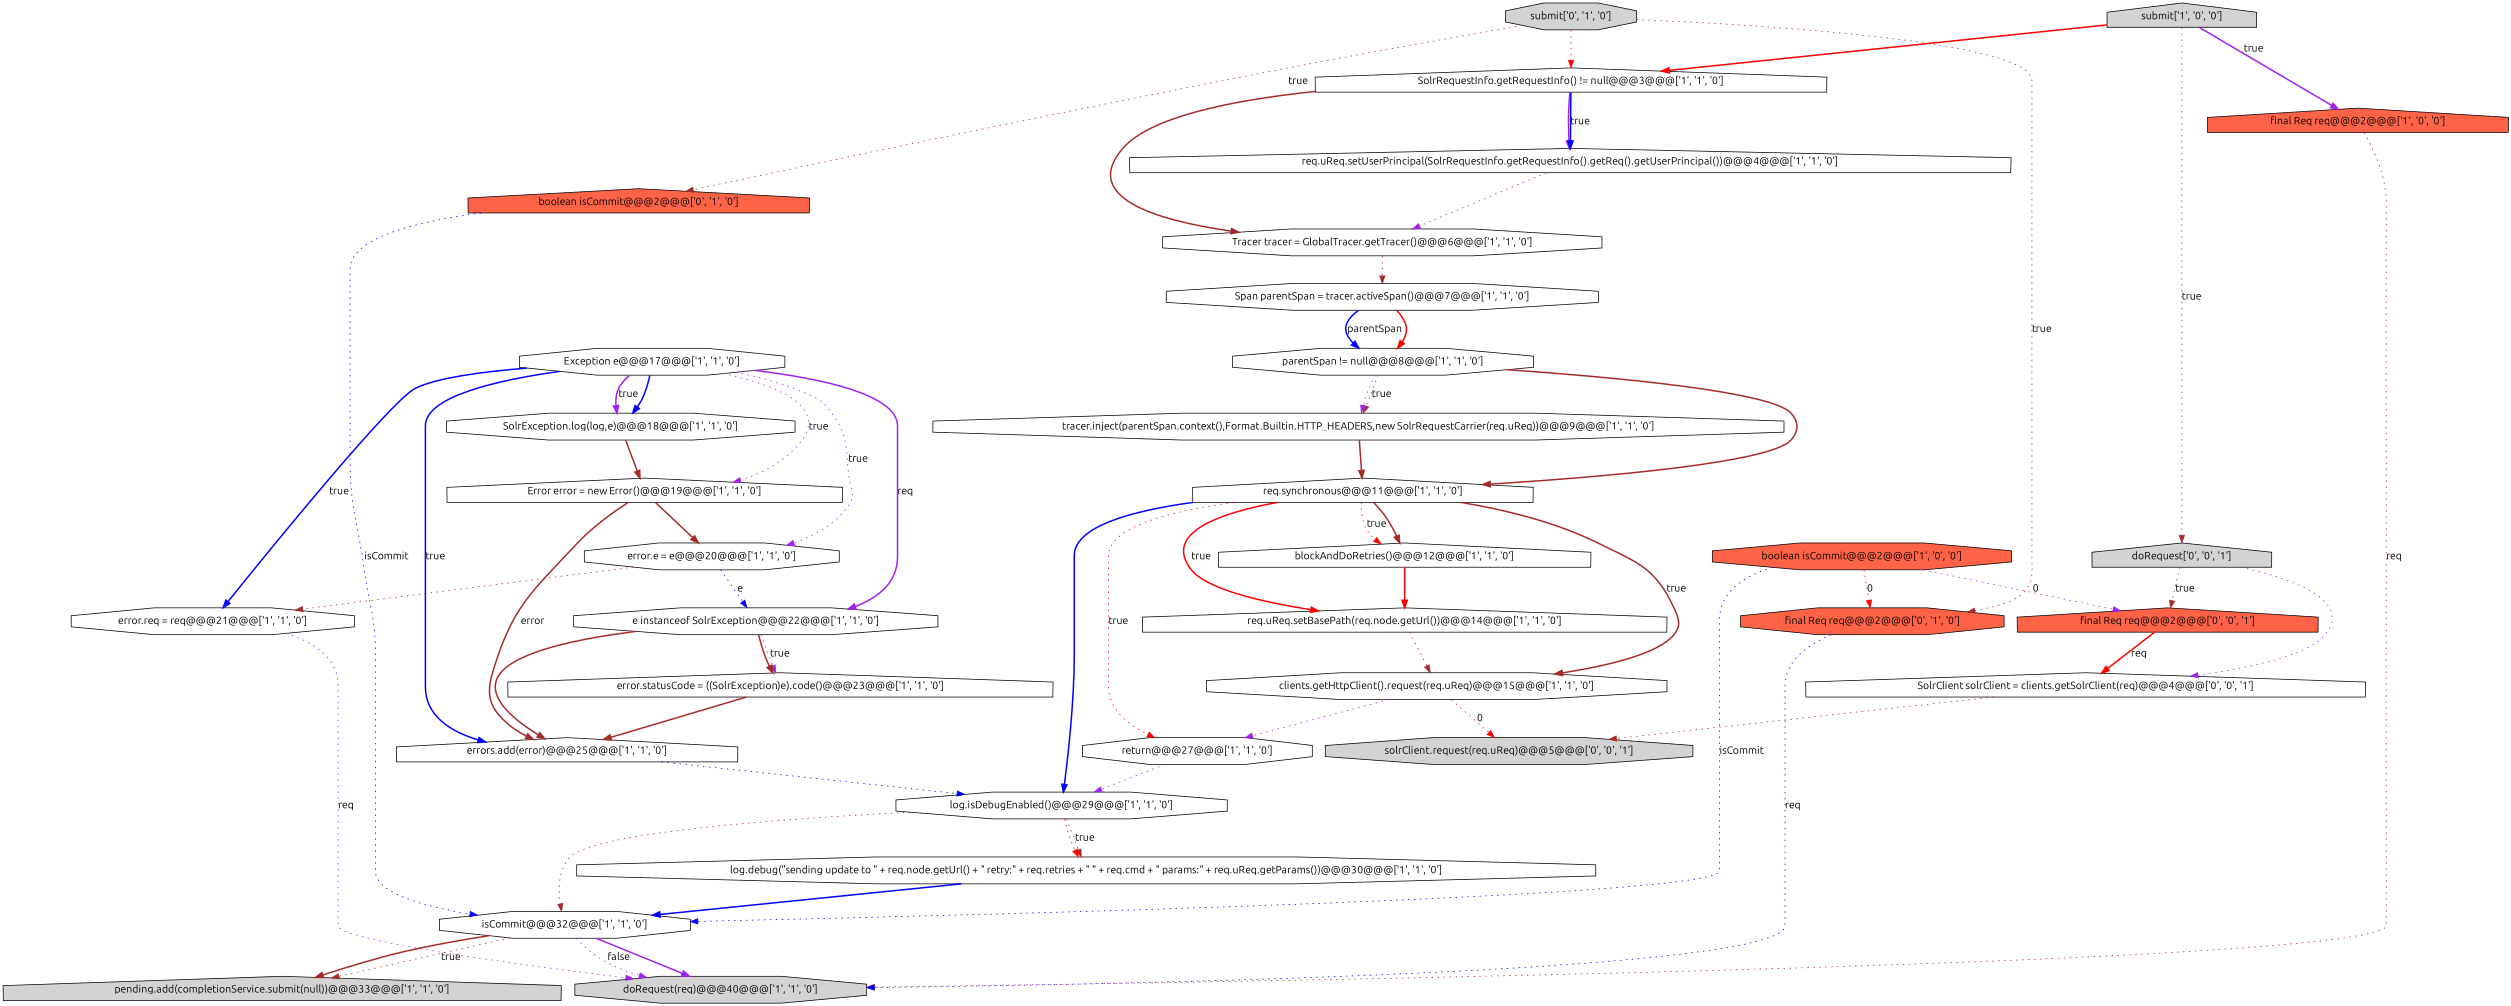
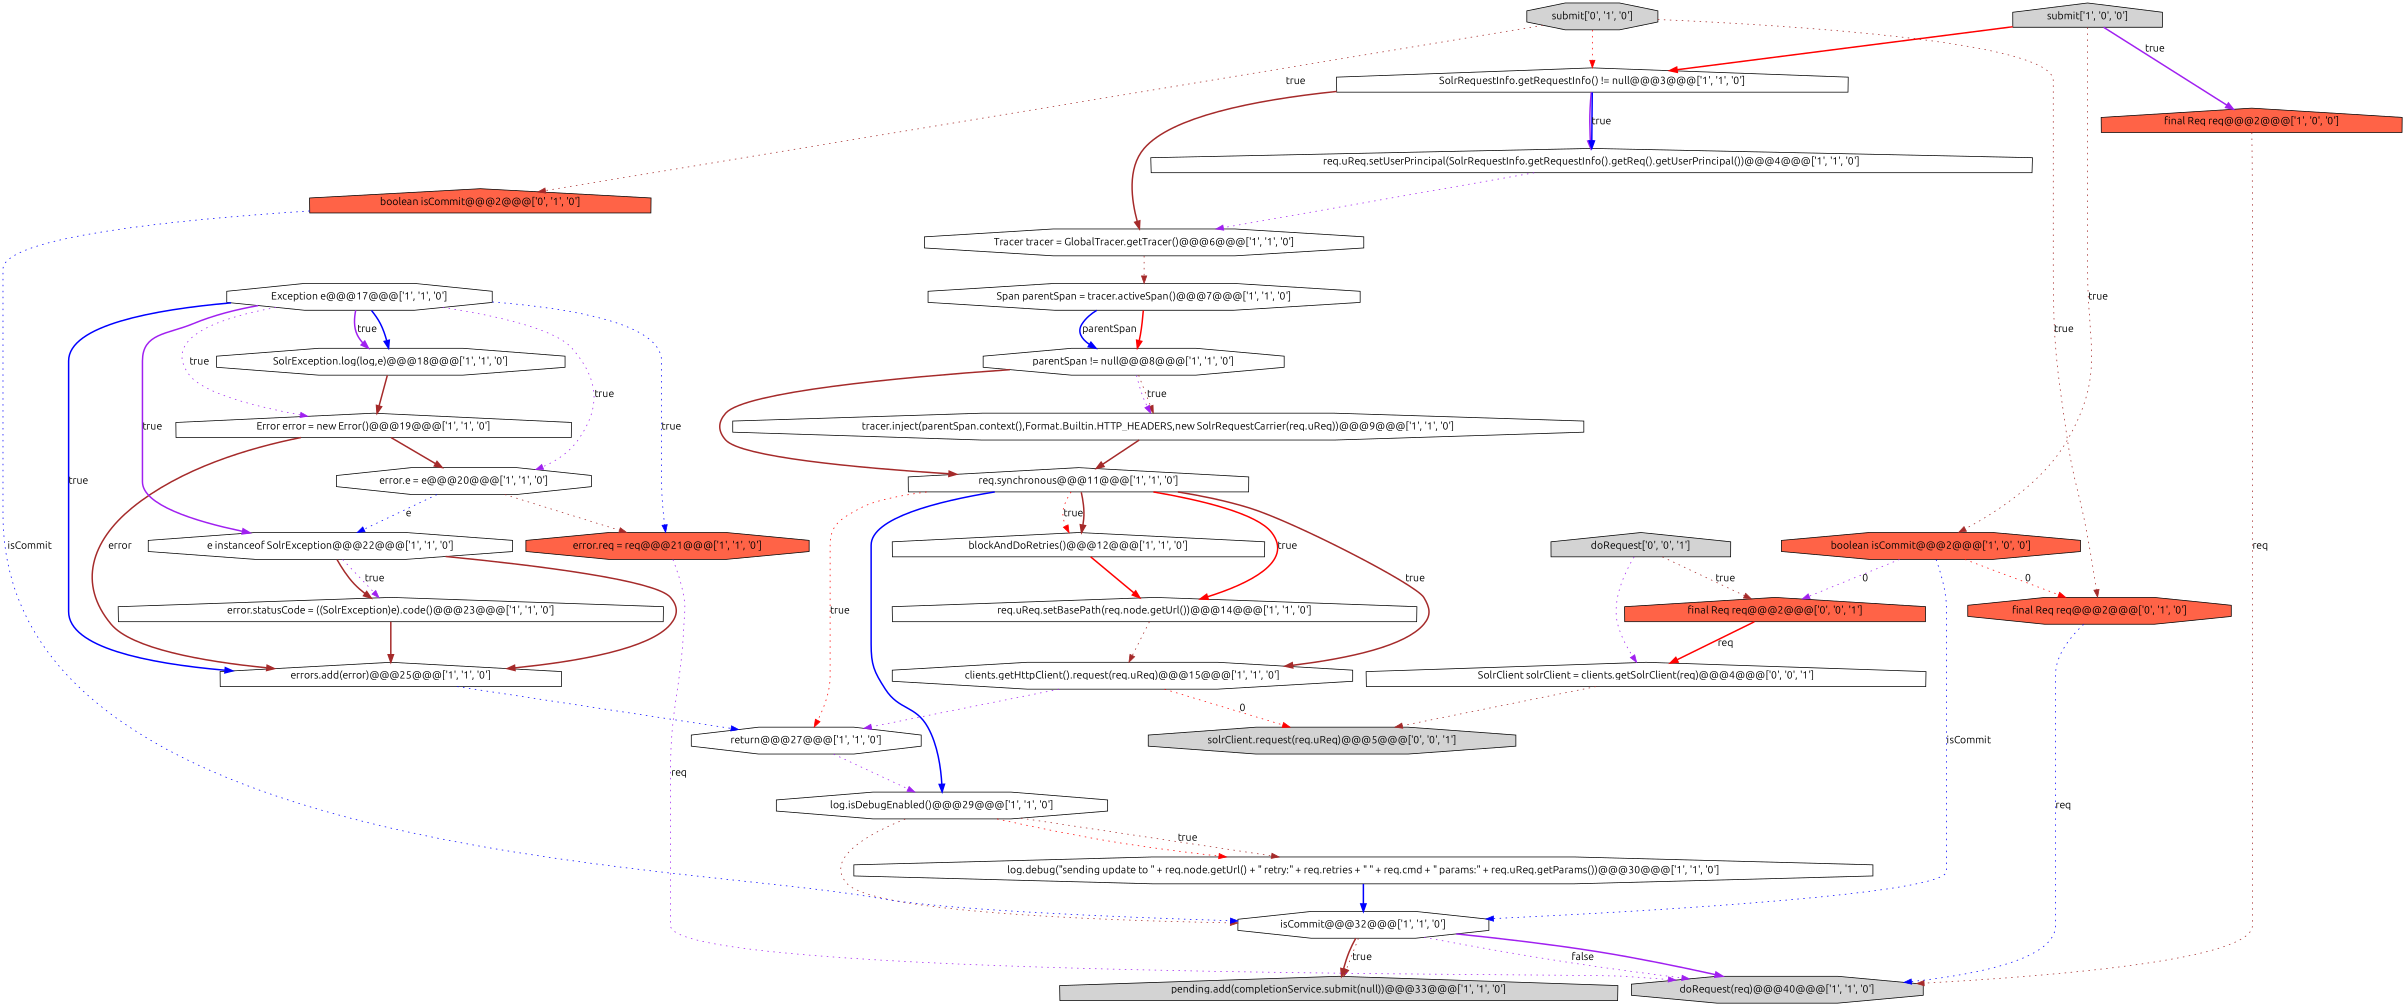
edge "submit['1', '0', '0']" -> "doRequest['0', '0', '1']": now "submit['1', '0', '0']" -> "boolean isCommit@@@2@@@['1', '0', '0']"
edge "Exception e@@@17@@@['1', '1', '0']" -> "error.req = req@@@21@@@['1', '1', '0']": style bold -> dotted
edge "Exception e@@@17@@@['1', '1', '0']" -> "e instanceof SolrException@@@22@@@['1', '1', '0']": label "req" -> "true"
node "error.req = req@@@21@@@['1', '1', '0']": fillcolor white -> tomato
edge "errors.add(error)@@@25@@@['1', '1', '0']" -> "log.isDebugEnabled()@@@29@@@['1', '1', '0']": now "errors.add(error)@@@25@@@['1', '1', '0']" -> "return@@@27@@@['1', '1', '0']"
